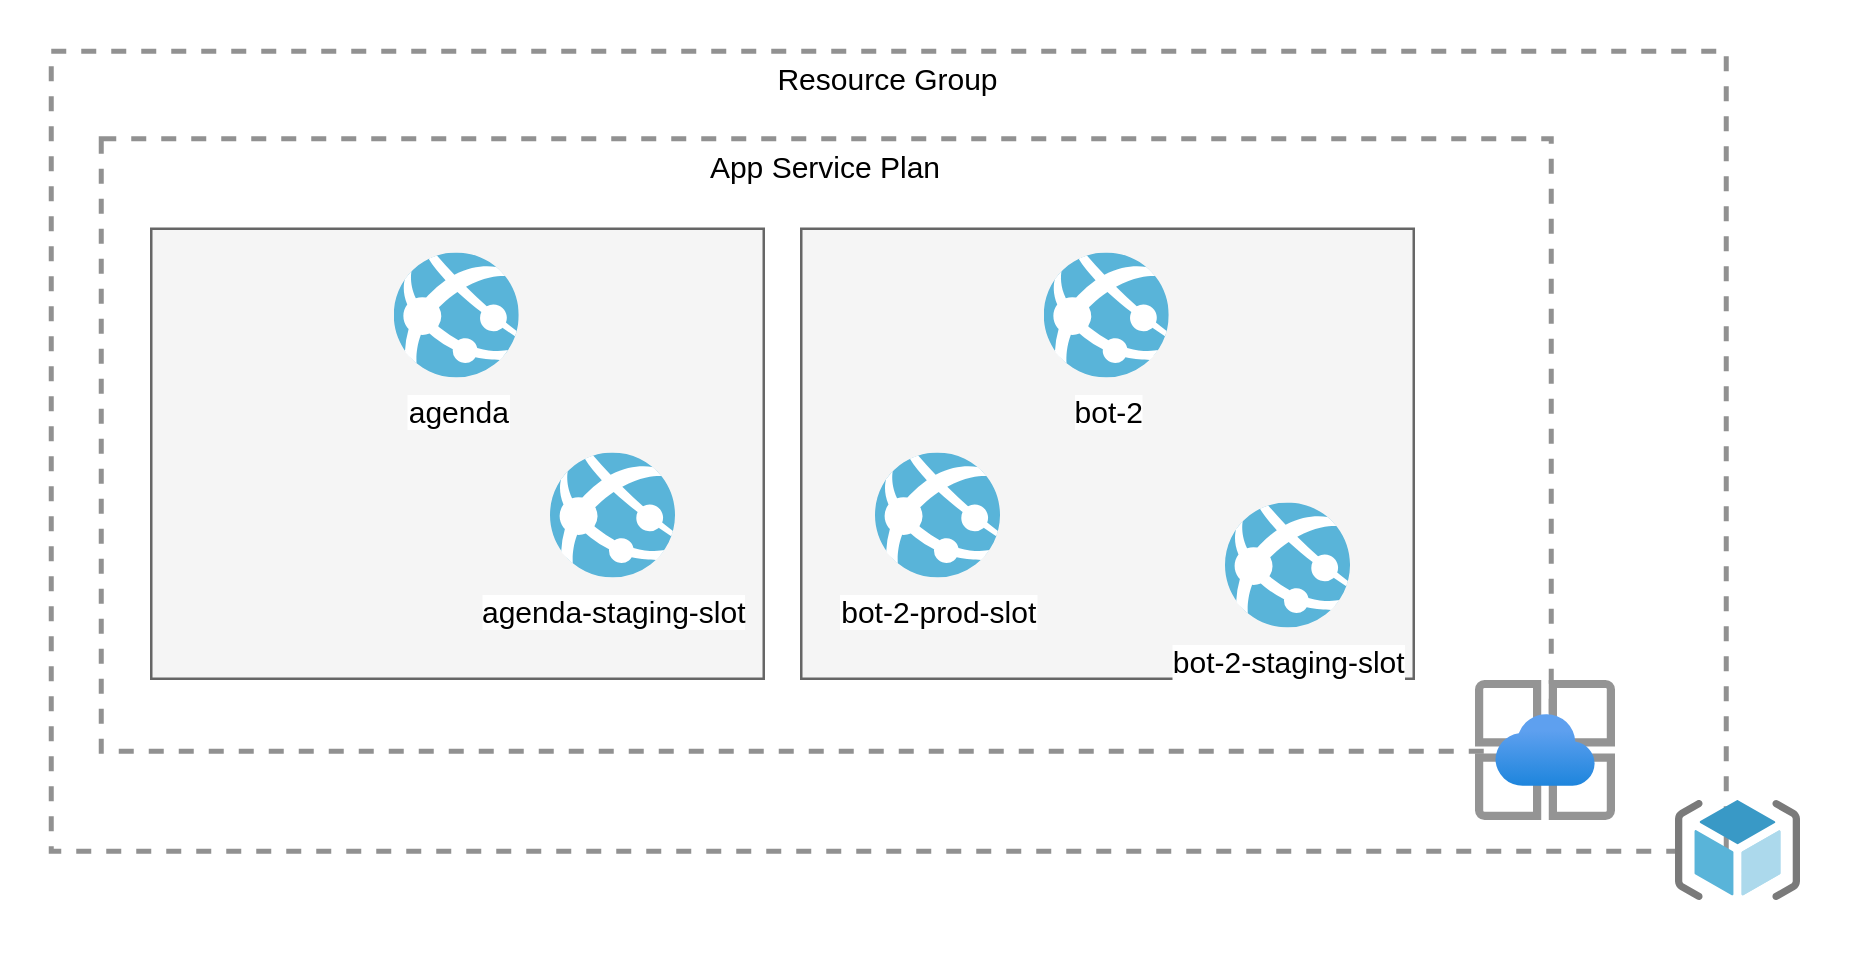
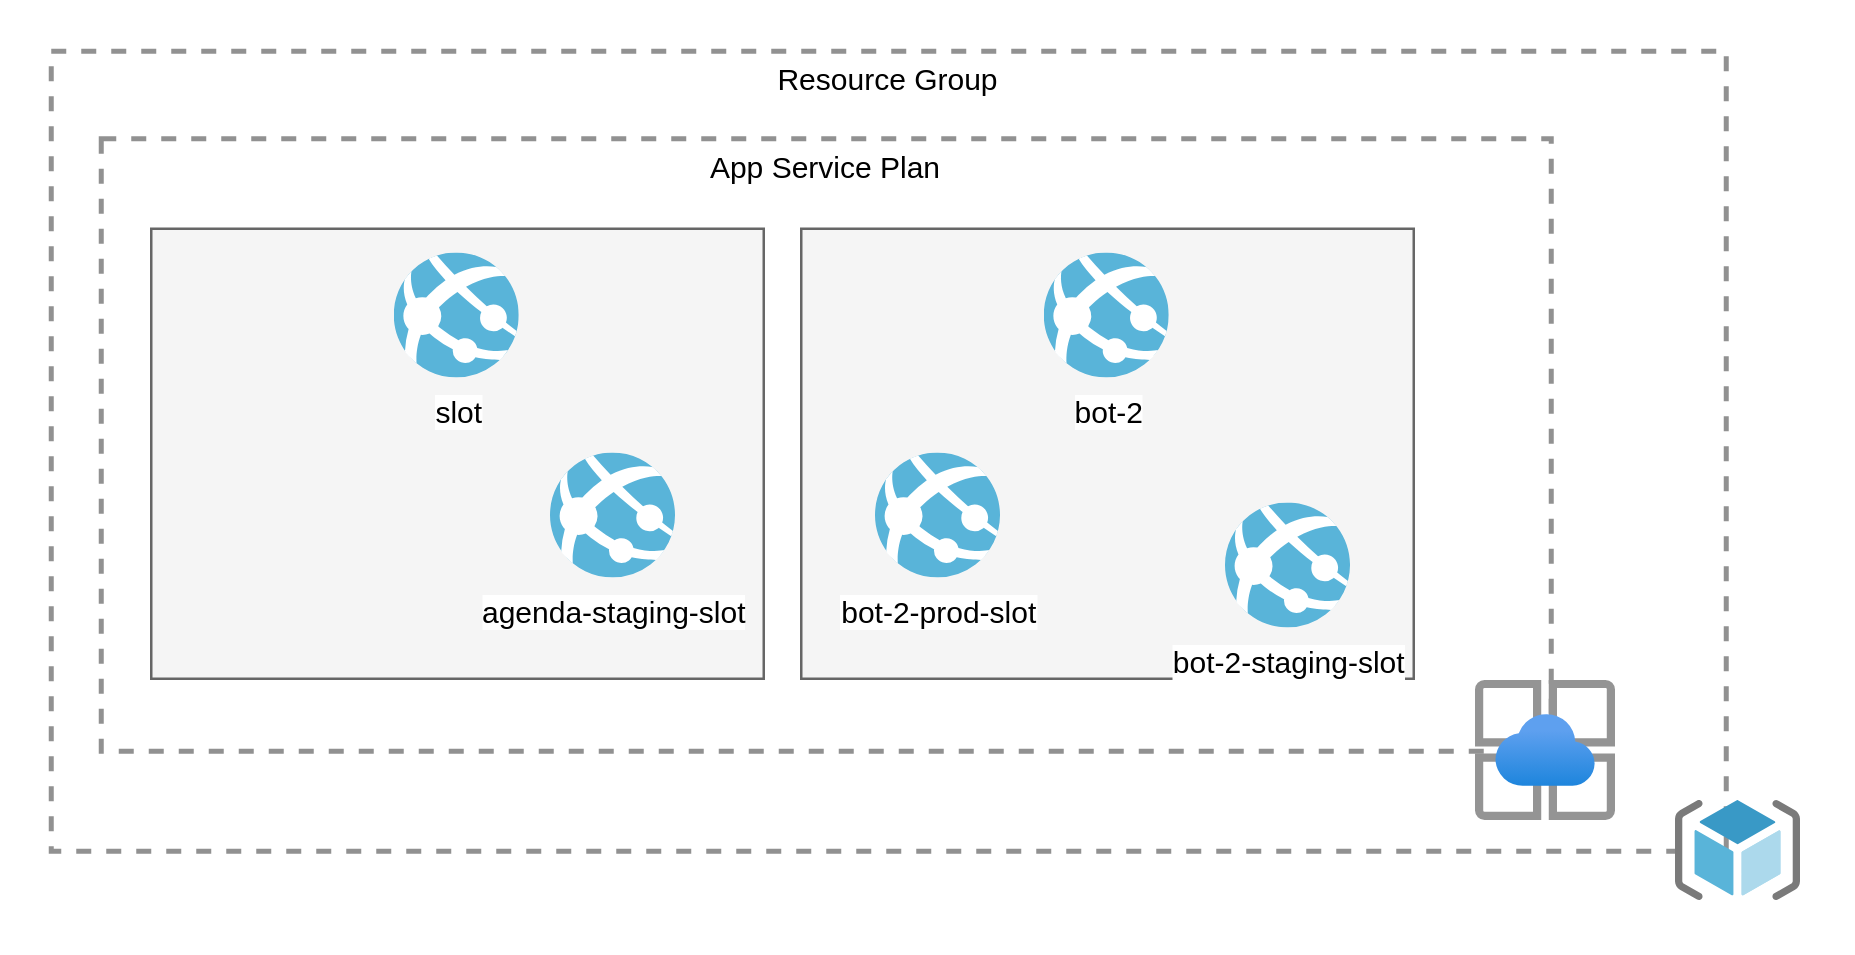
node "agenda": label "agenda" -> "slot"
